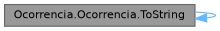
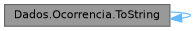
node "Ocorrencia.Ocorrencia.ToString": label "Ocorrencia.Ocorrencia.ToString" -> "Dados.Ocorrencia.ToString"
